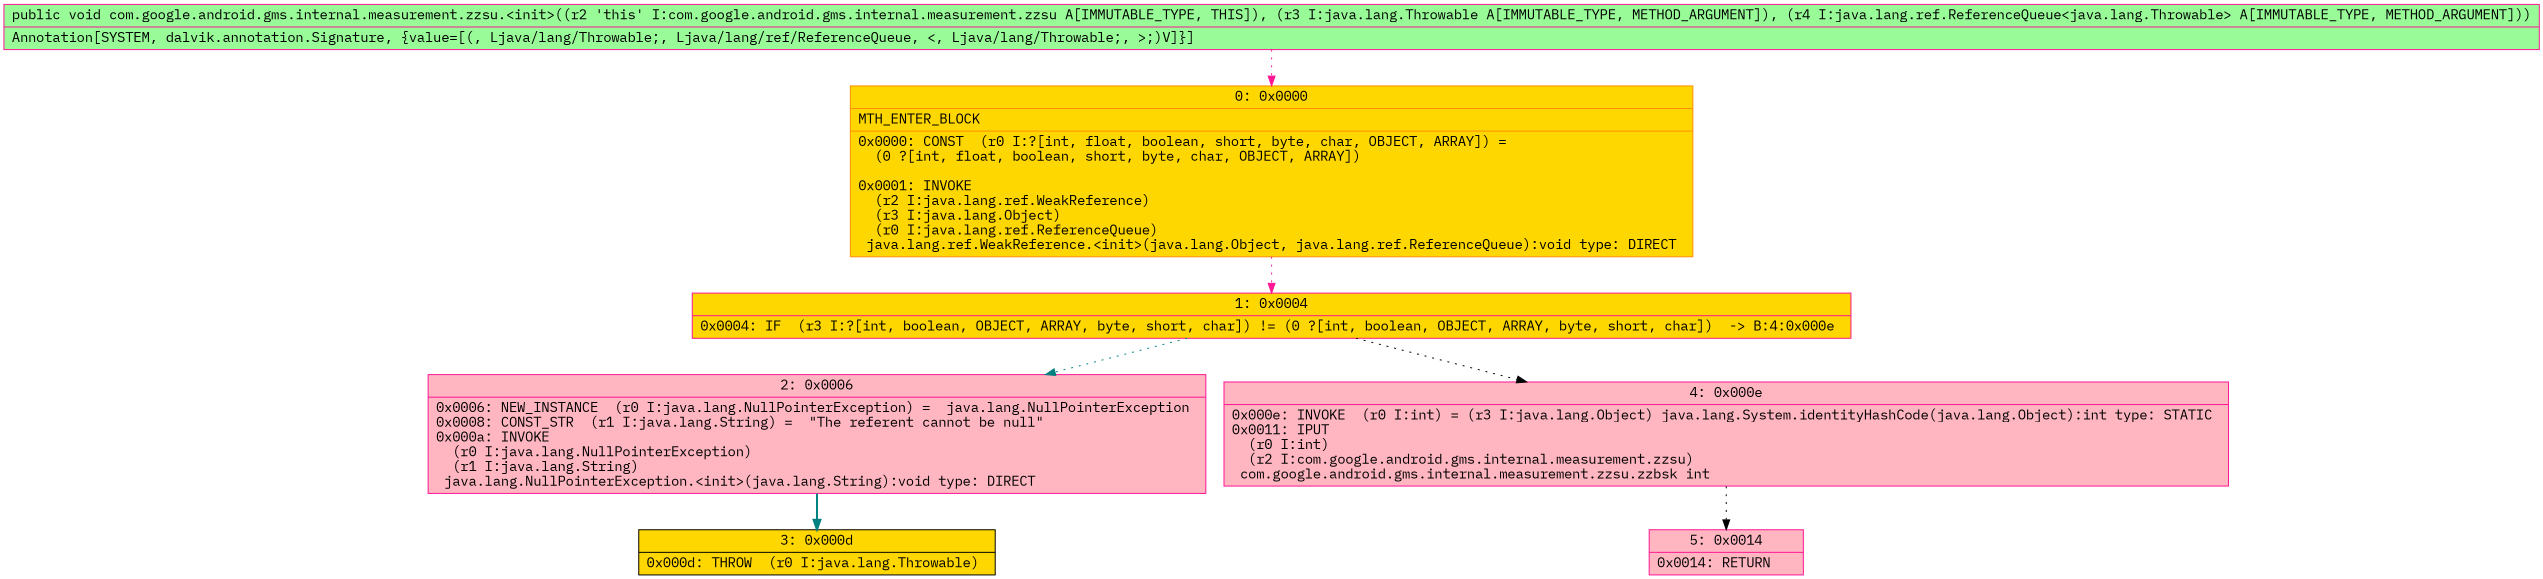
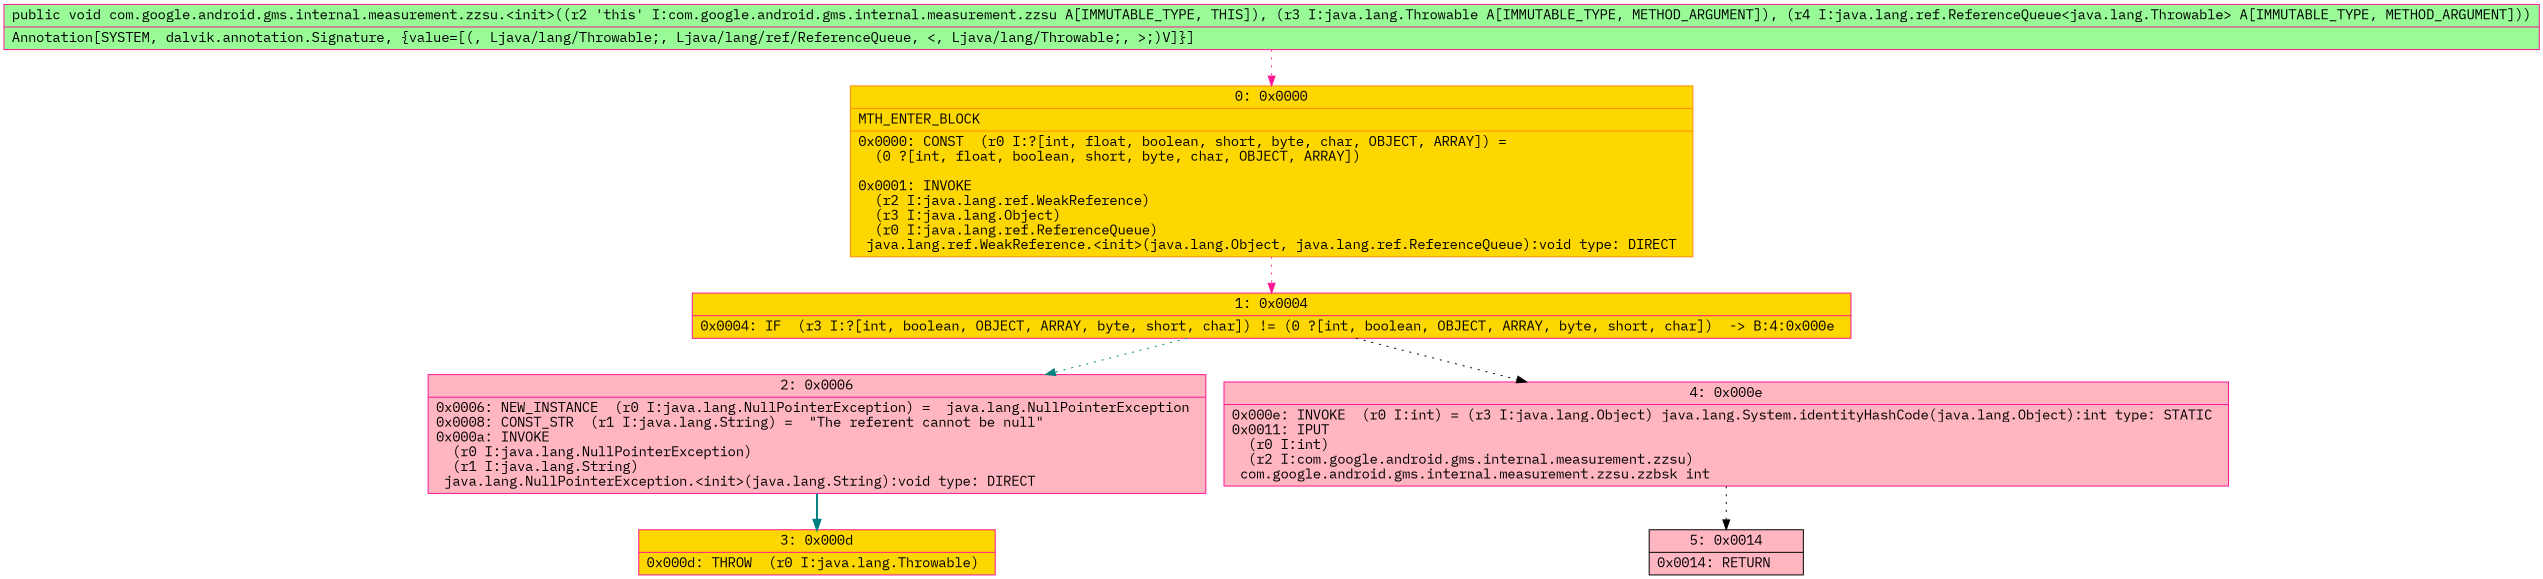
node "3: 0x000d": color black -> deeppink
node "5: 0x0014": color deeppink -> black
